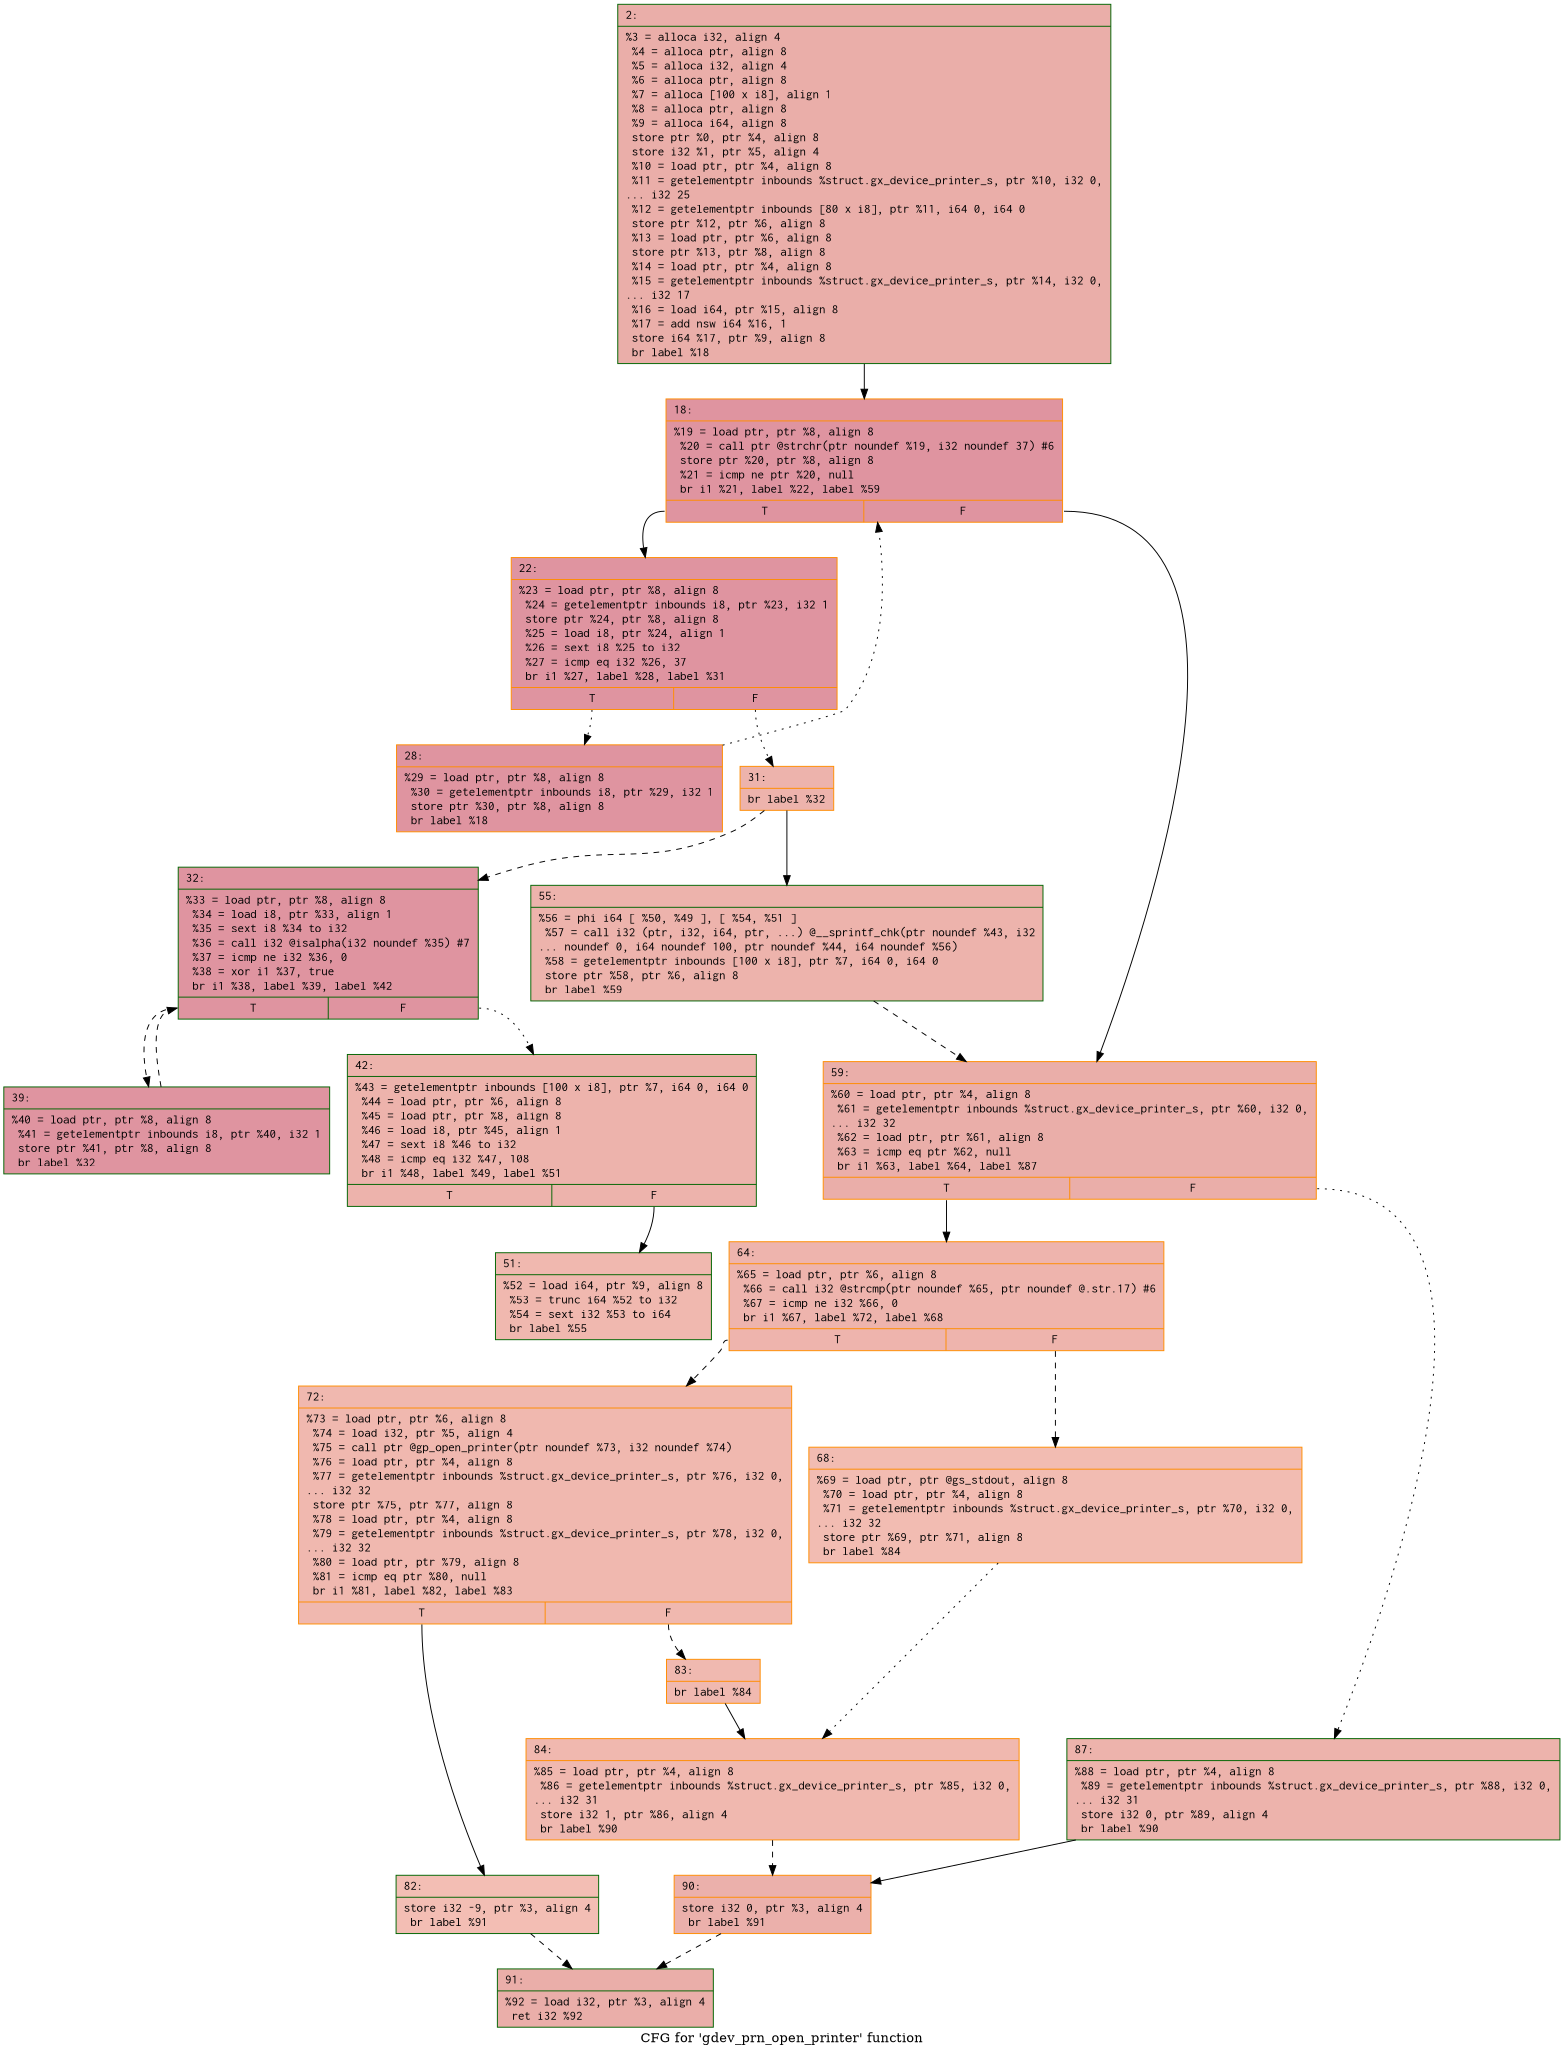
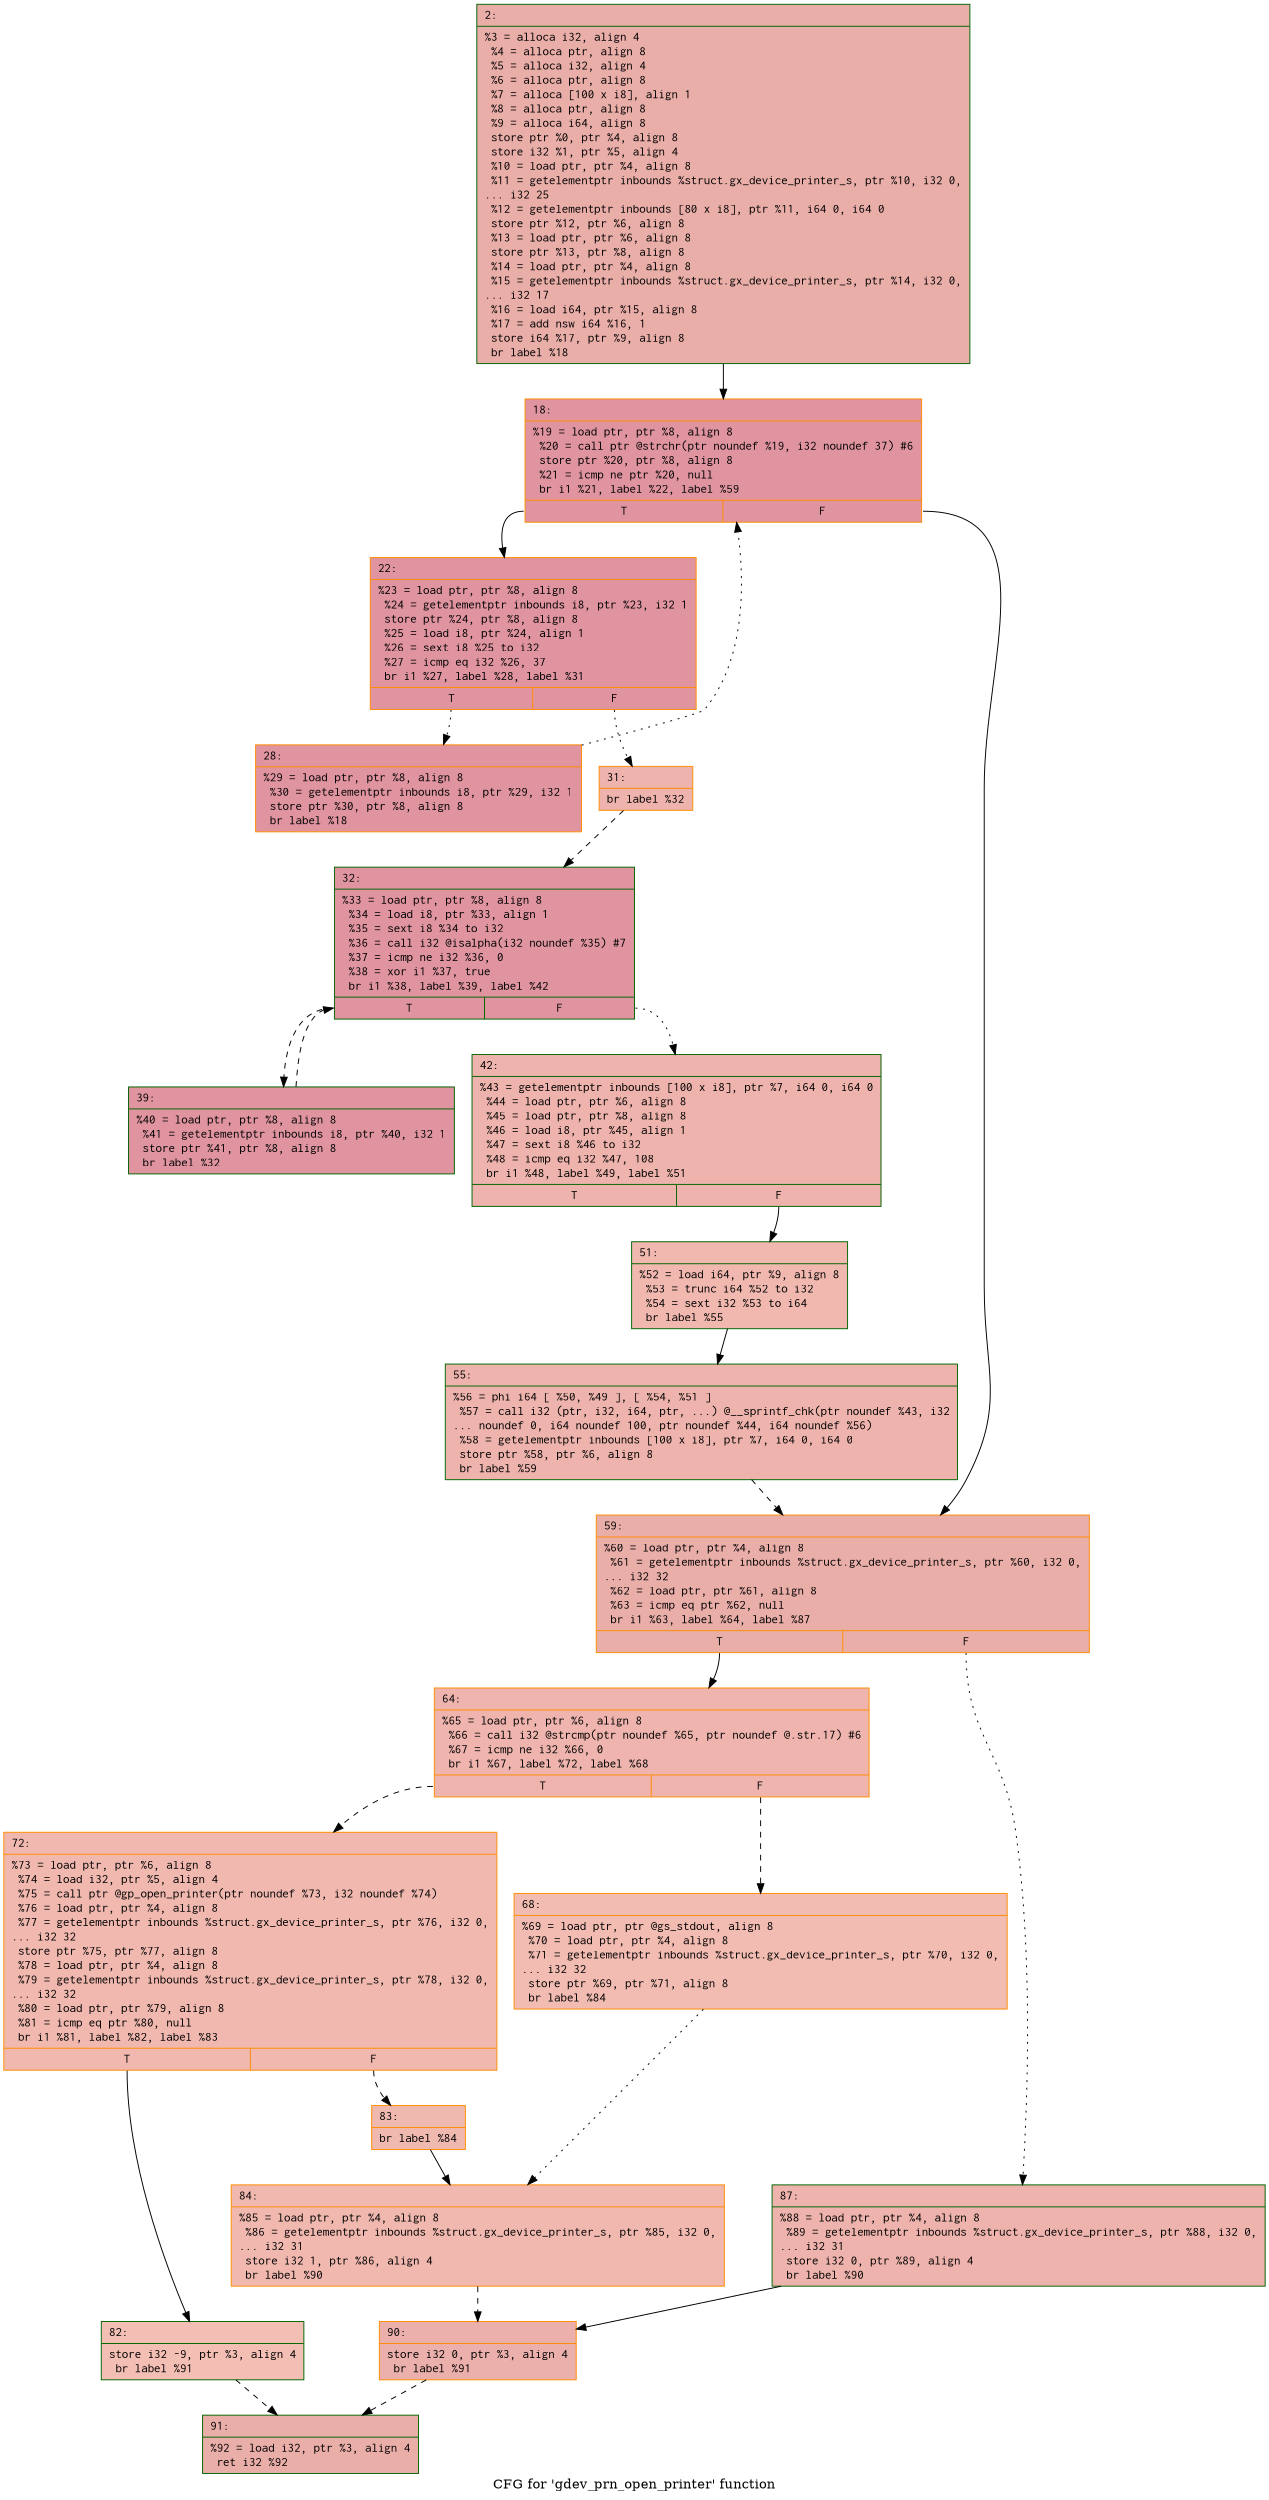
edge "31:" -> "55:": now "51:" -> "55:"
